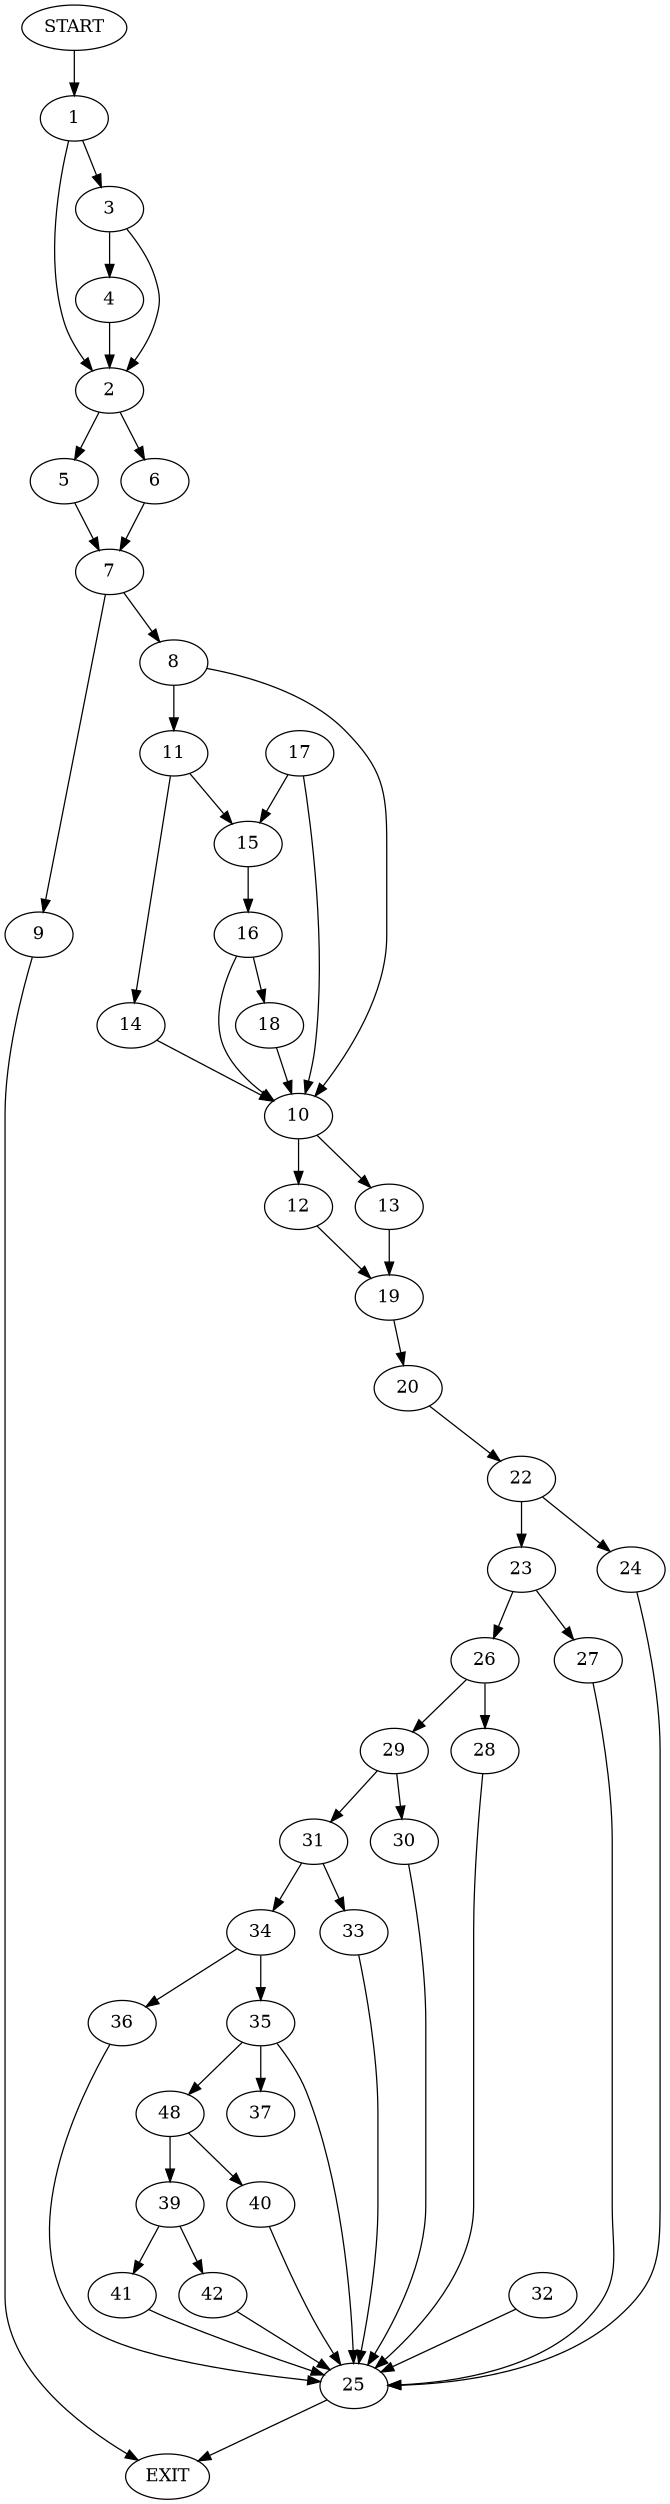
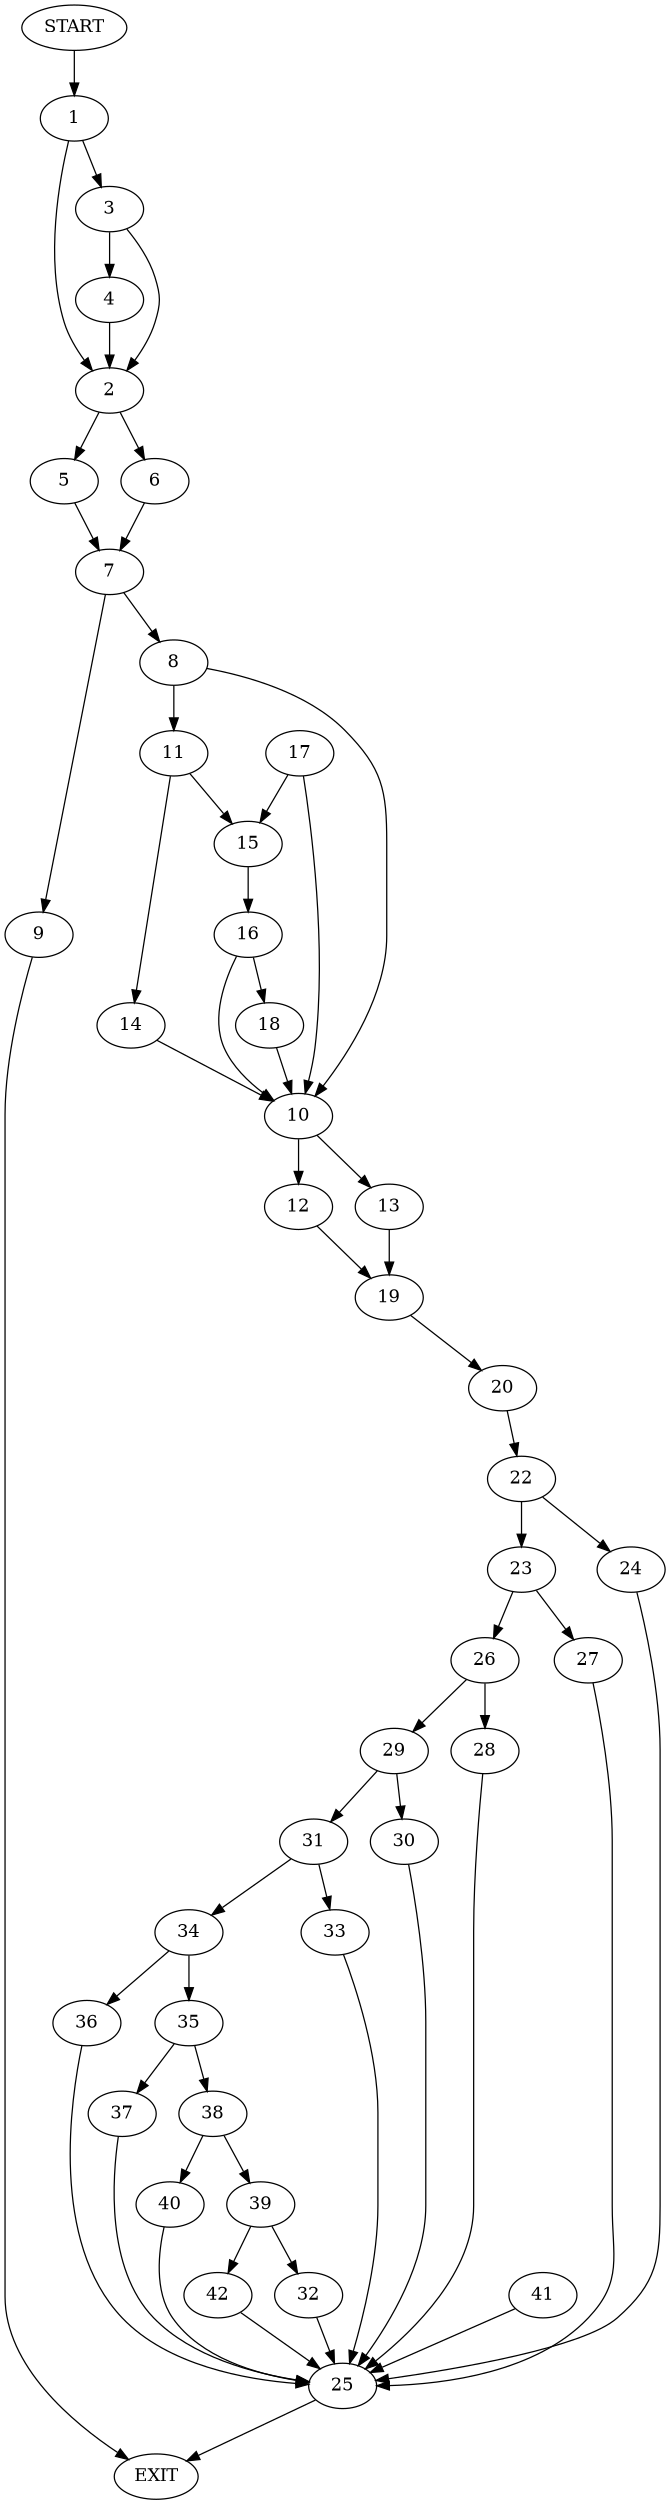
node "48": label "48" -> "38"
edge "35" -> "25": now "37" -> "25"
edge "39" -> "41": now "39" -> "32"
